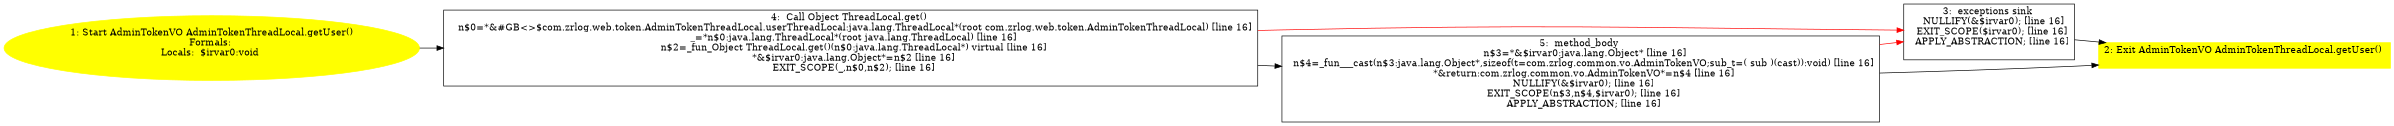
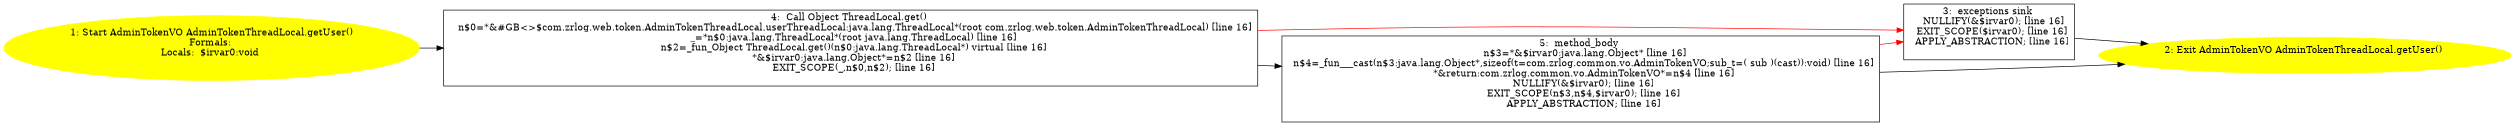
node "2: Exit AdminTokenVO AdminTokenThreadLocal.getUser()": shape box -> ellipse
